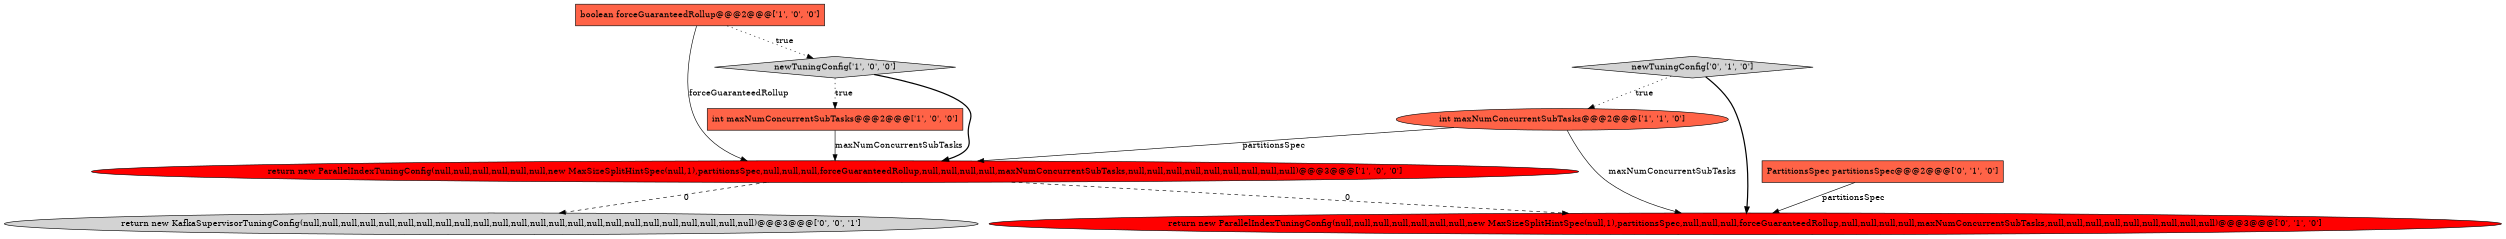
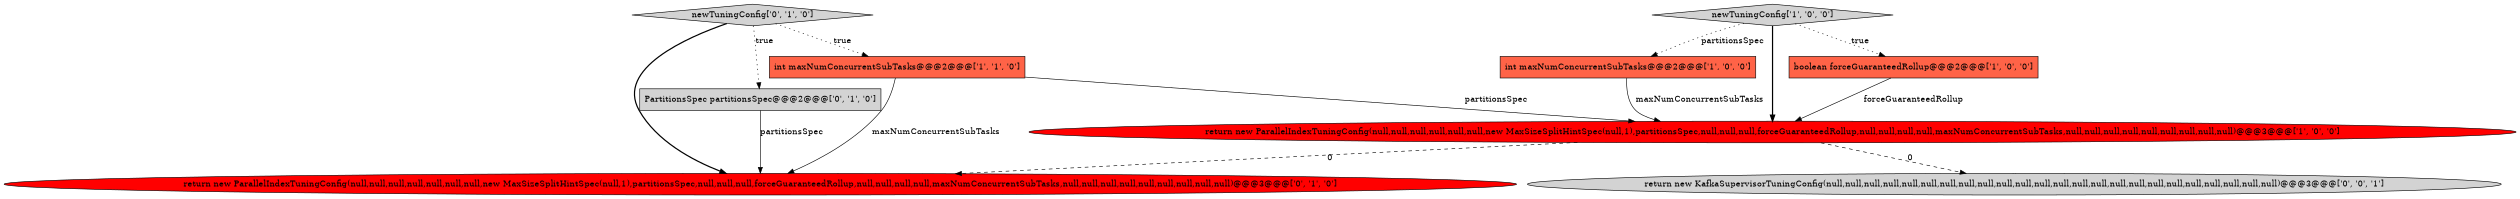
edge "boolean forceGuaranteedRollup@@@2@@@['1', '0', '0']" -> "newTuningConfig['1', '0', '0']": reversed
edge "newTuningConfig['0', '1', '0']" -> "PartitionsSpec partitionsSpec@@@2@@@['0', '1', '0']": added, label "true"
edge "newTuningConfig['1', '0', '0']" -> "int maxNumConcurrentSubTasks@@@2@@@['1', '0', '0']": label "true" -> "partitionsSpec"
node "int maxNumConcurrentSubTasks@@@2@@@['1', '1', '0']": shape ellipse -> box
node "PartitionsSpec partitionsSpec@@@2@@@['0', '1', '0']": fillcolor tomato -> lightgray
